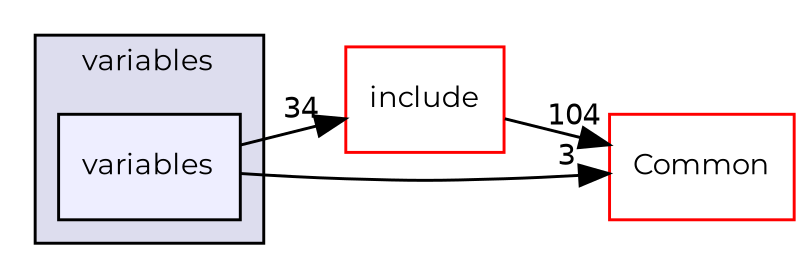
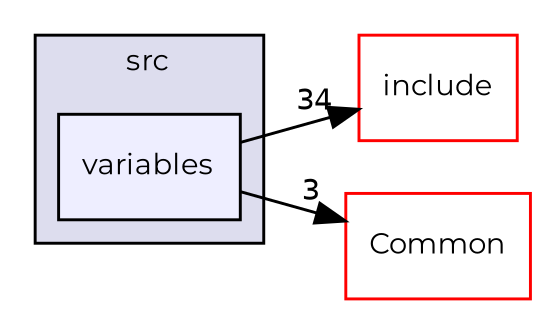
cluster "variables": label "variables" -> "src"
edge "include" -> "Common": removed
